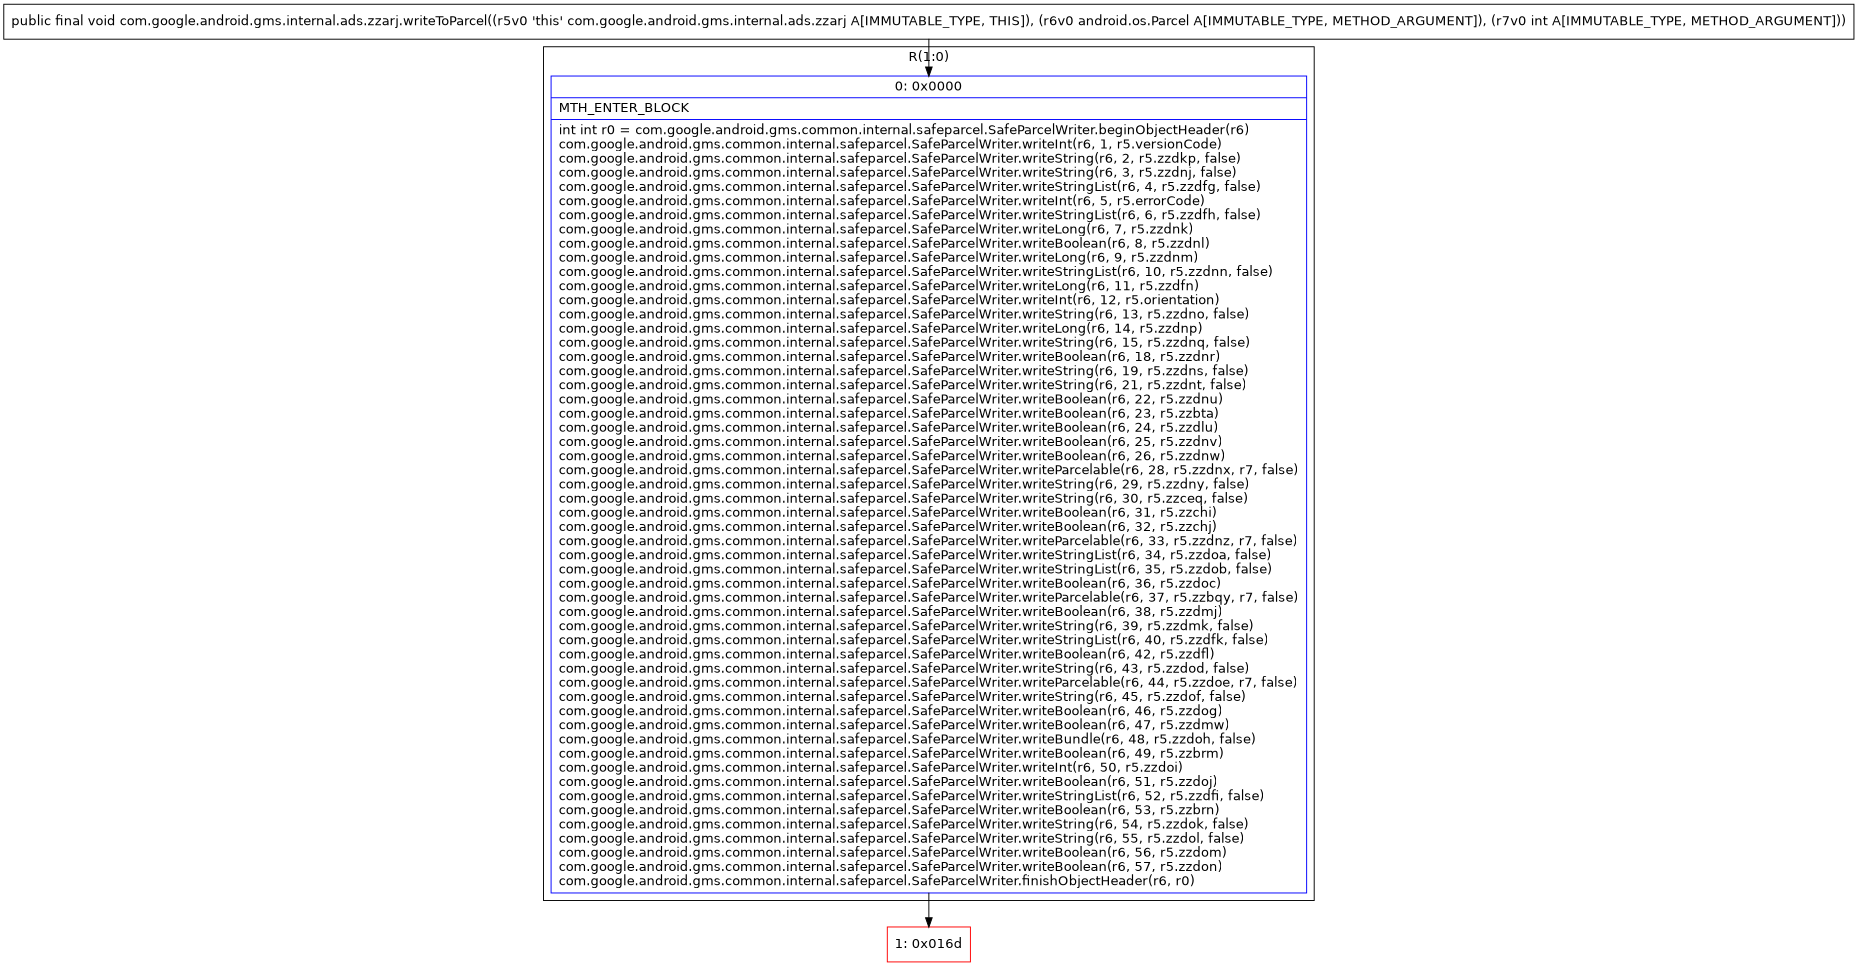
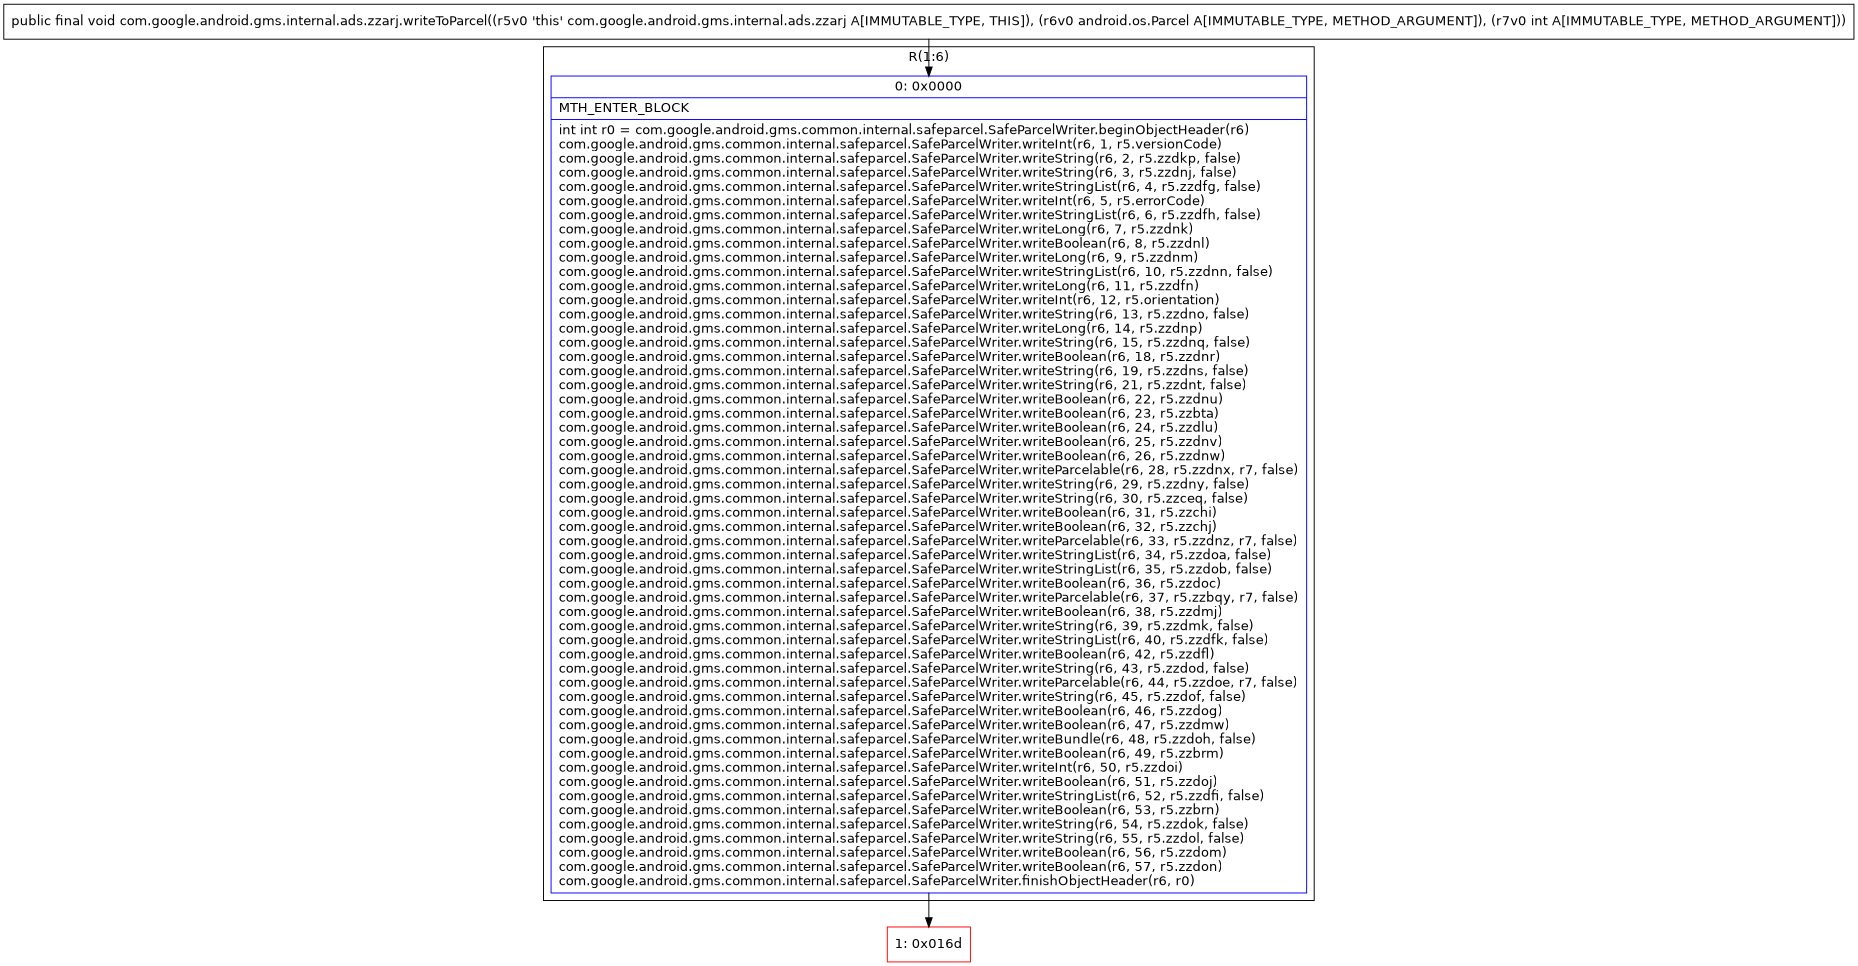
cluster "R(1:0)": label "R(1:0)" -> "R(1:6)"
